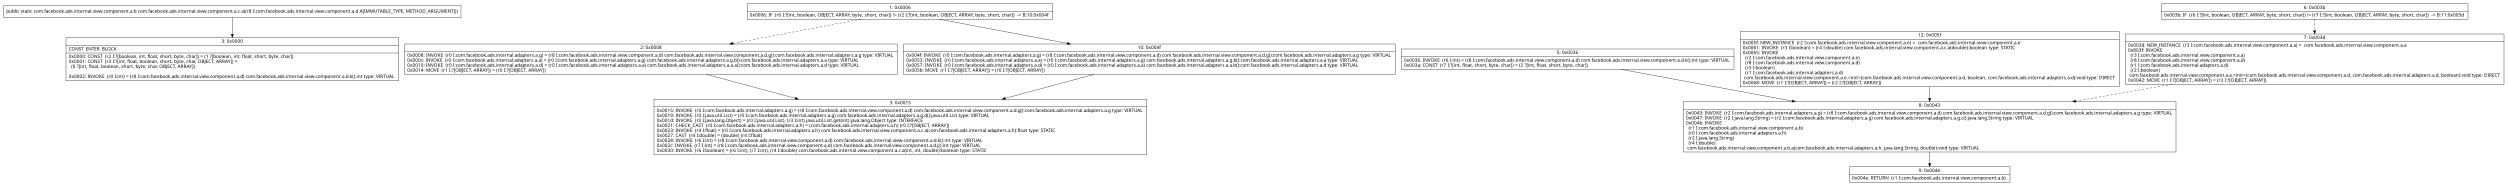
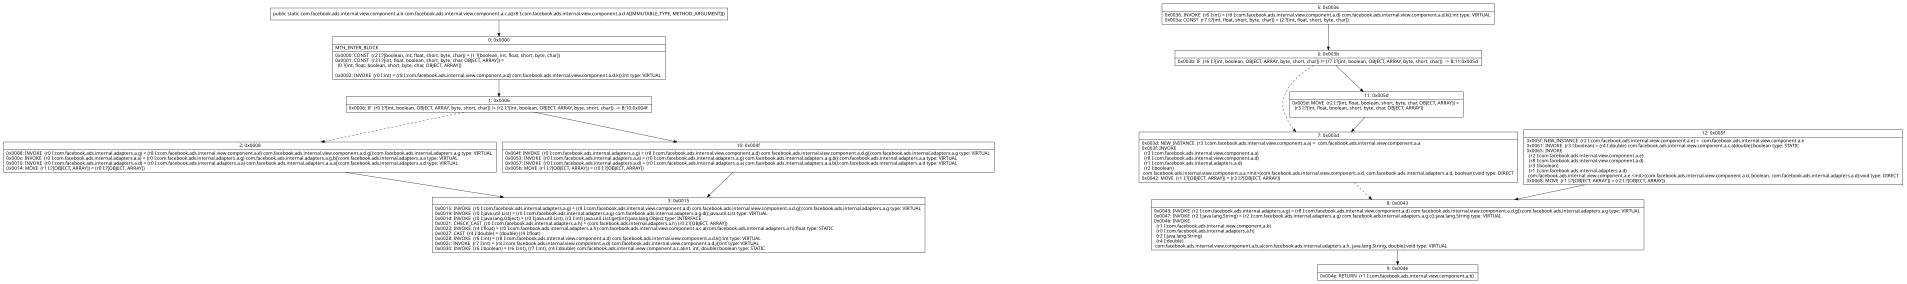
node "0: 0x0000": text "CONST_ENTER_BLOCK" -> "MTH_ENTER_BLOCK"
node "7: 0x003d": text "0x803f: INVOKE" -> "0x003f: INVOKE"
edge "5: 0x0036" -> "8: 0x0043": now "5: 0x0036" -> "6: 0x003b"
edge "0: 0x0000" -> "1: 0x0006": added
node "11: 0x005d": added
